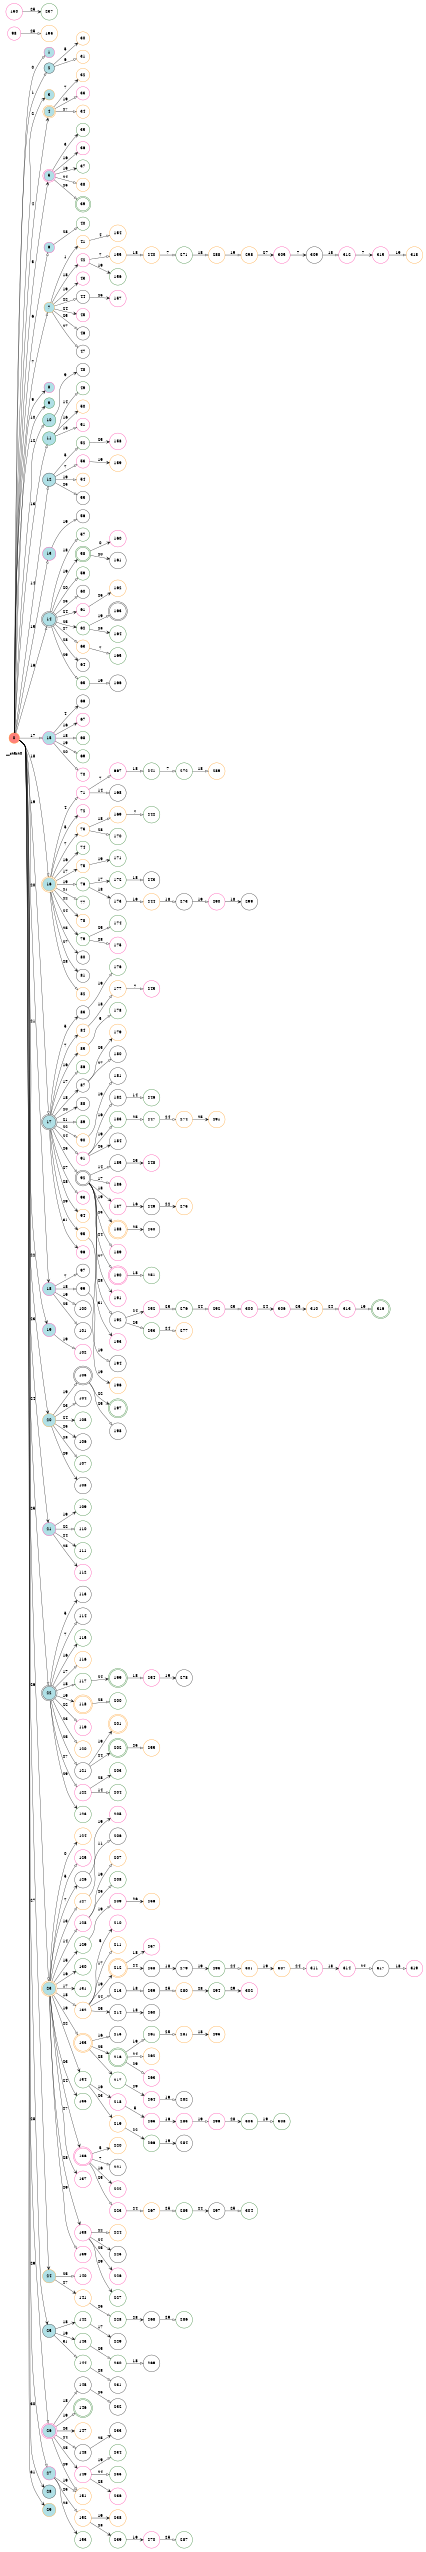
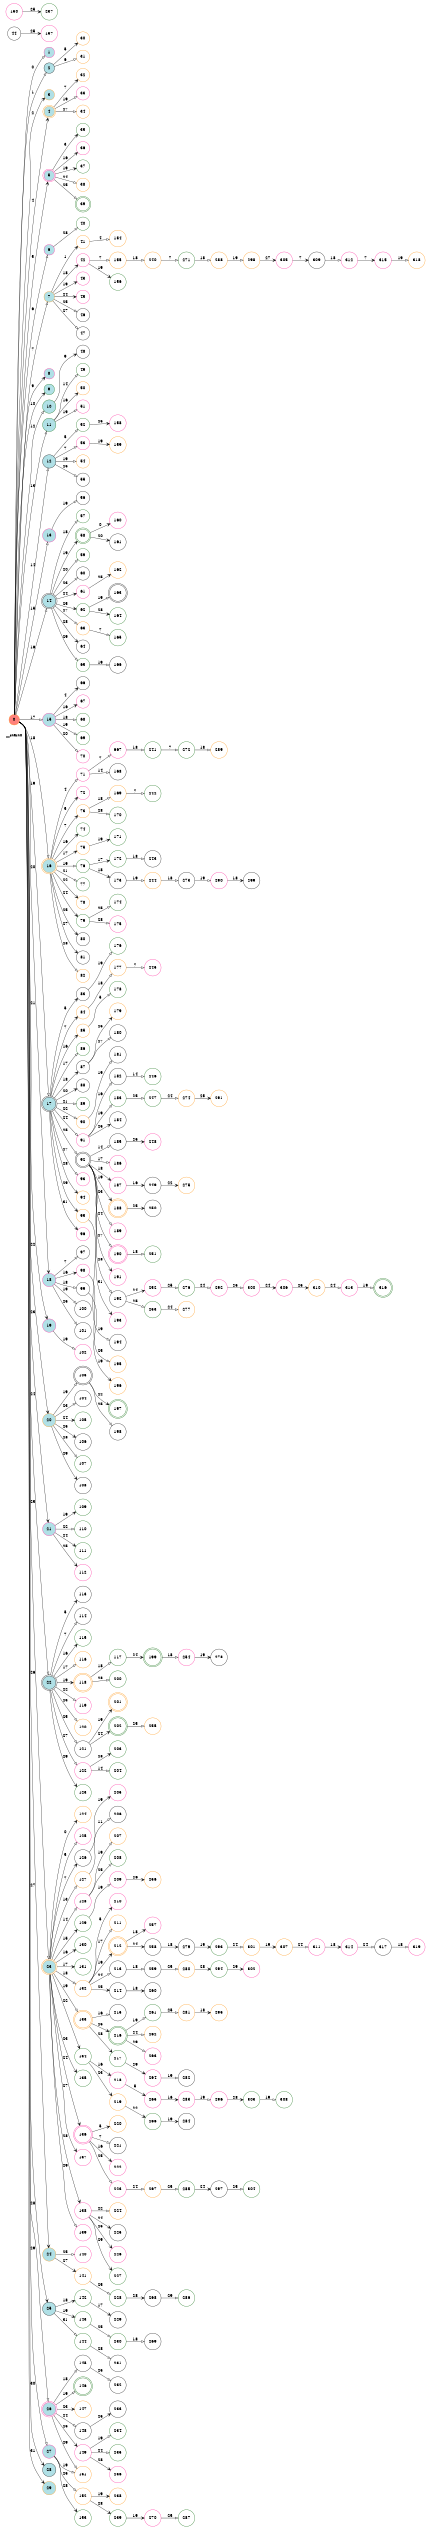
edge "7" -> "44": removed, label "22"
edge "18" -> "98": added, label "16"
edge "22" -> "117": now "118" -> "117"
